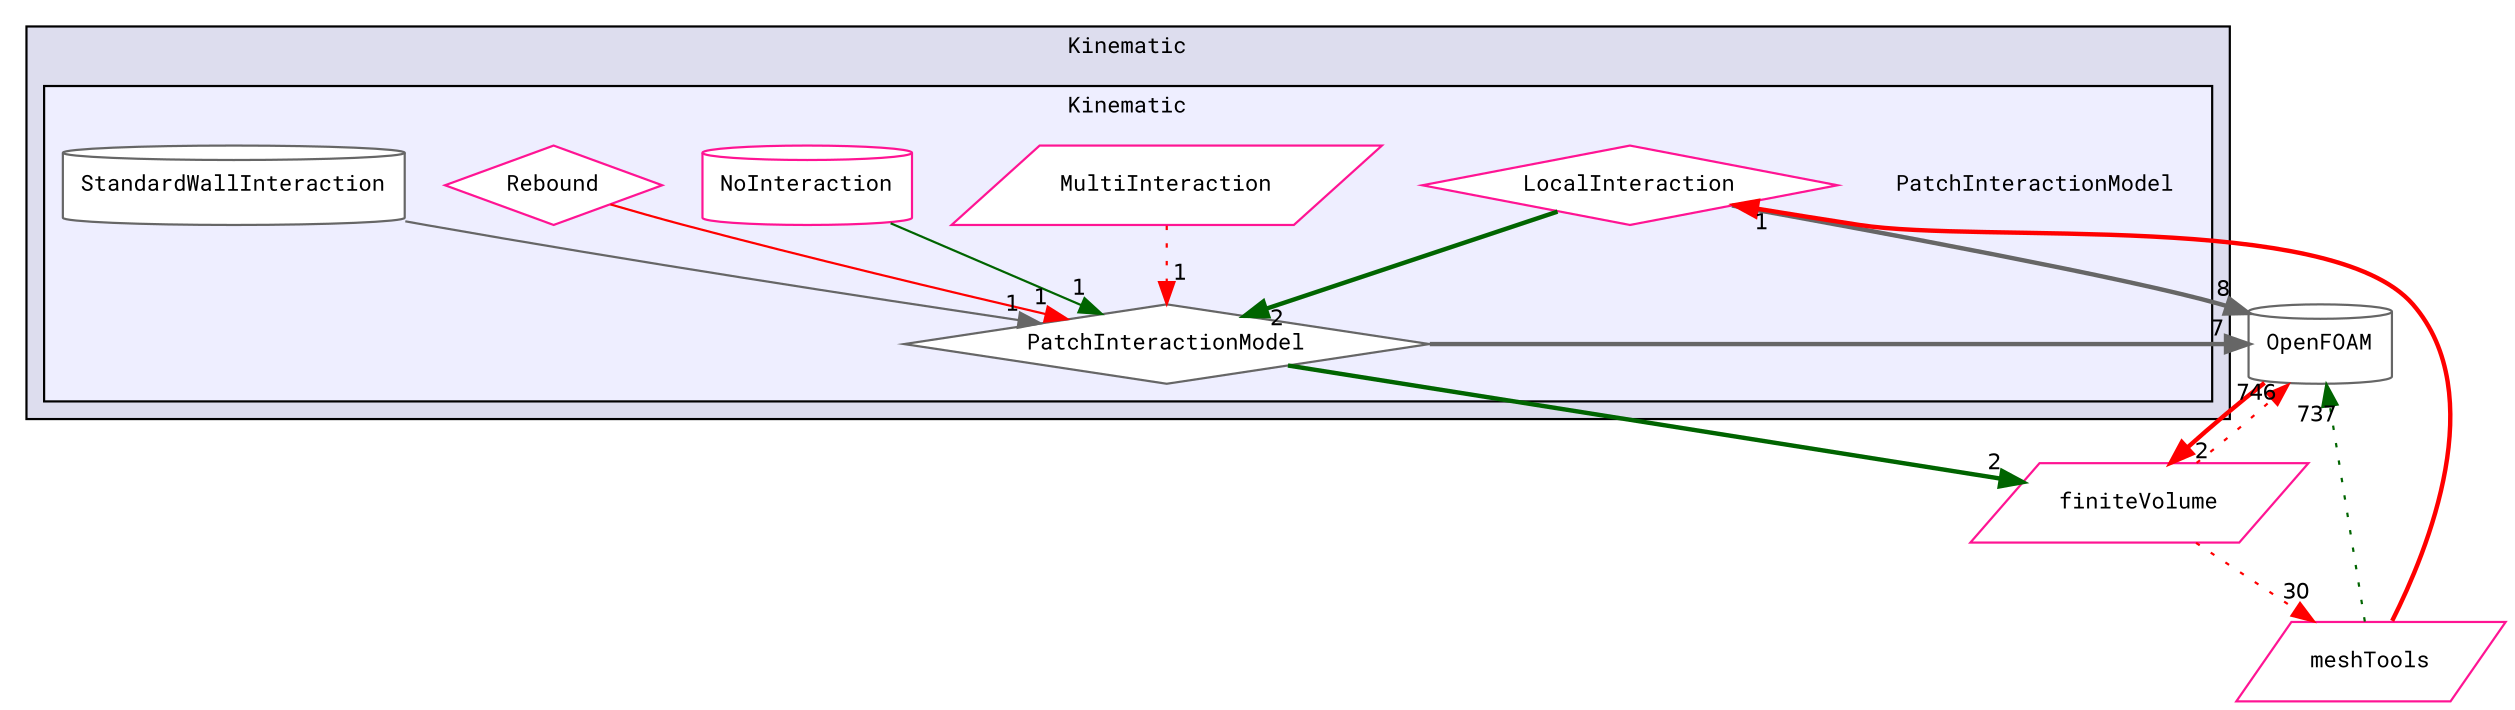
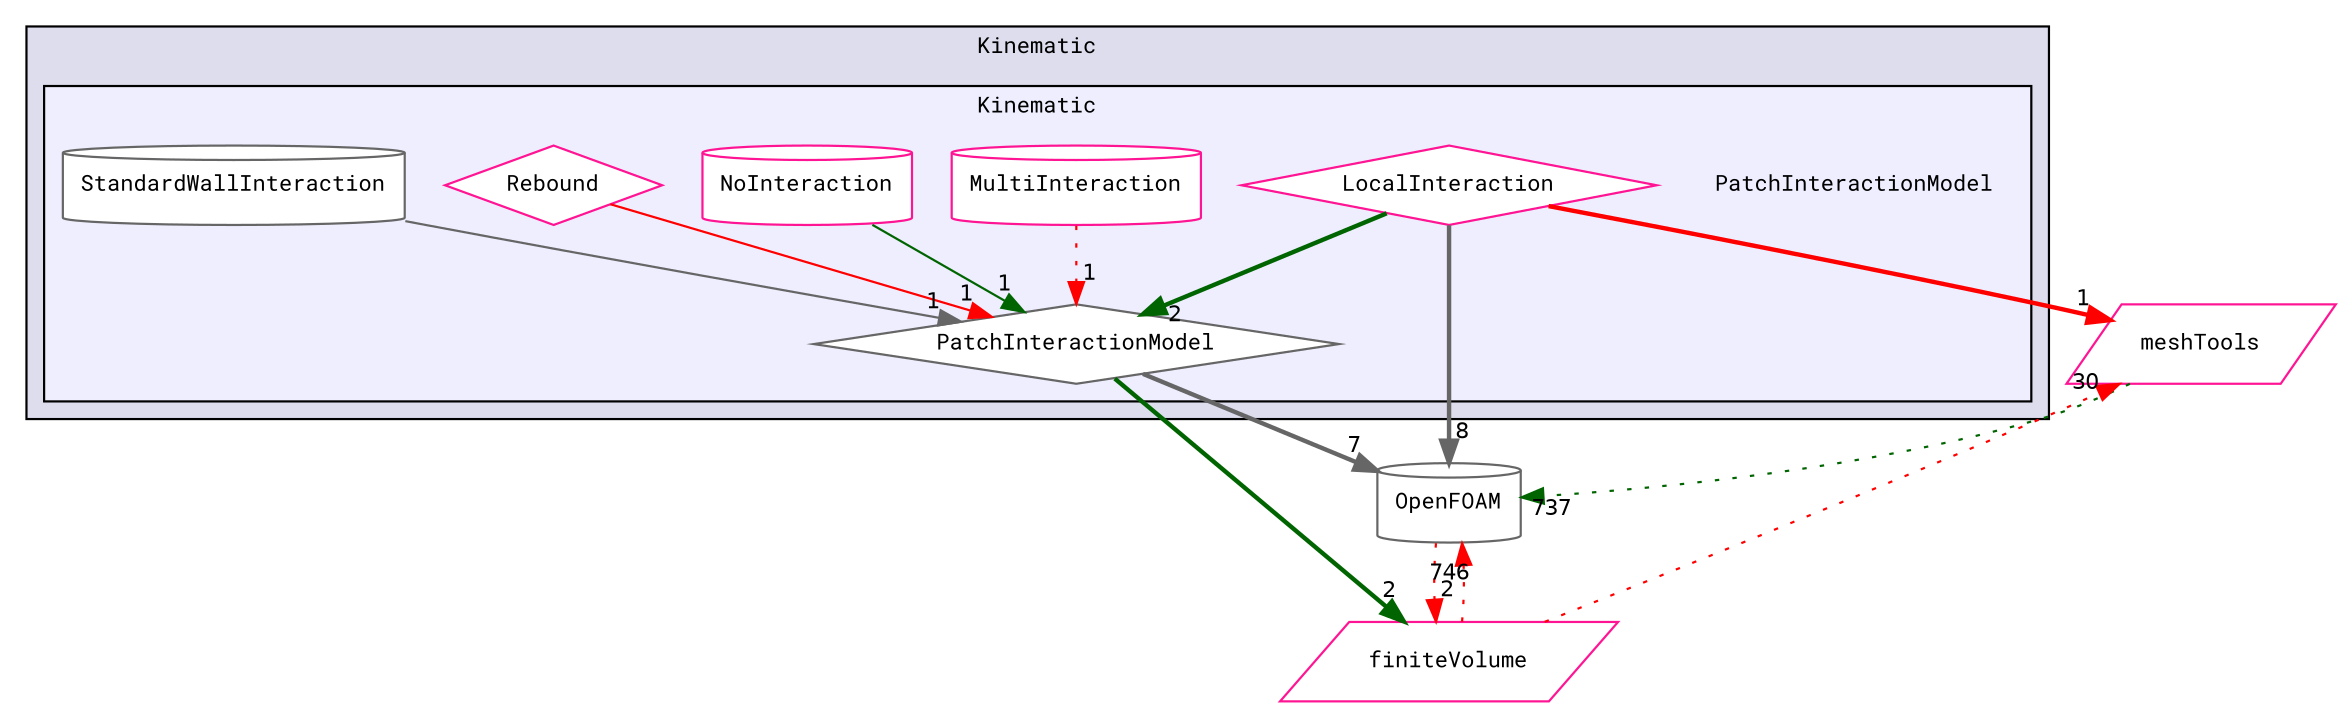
node "MultiInteraction": shape parallelogram -> cylinder
edge "meshTools" -> "LocalInteraction": reversed
edge "OpenFOAM" -> "finiteVolume": style bold -> dotted
